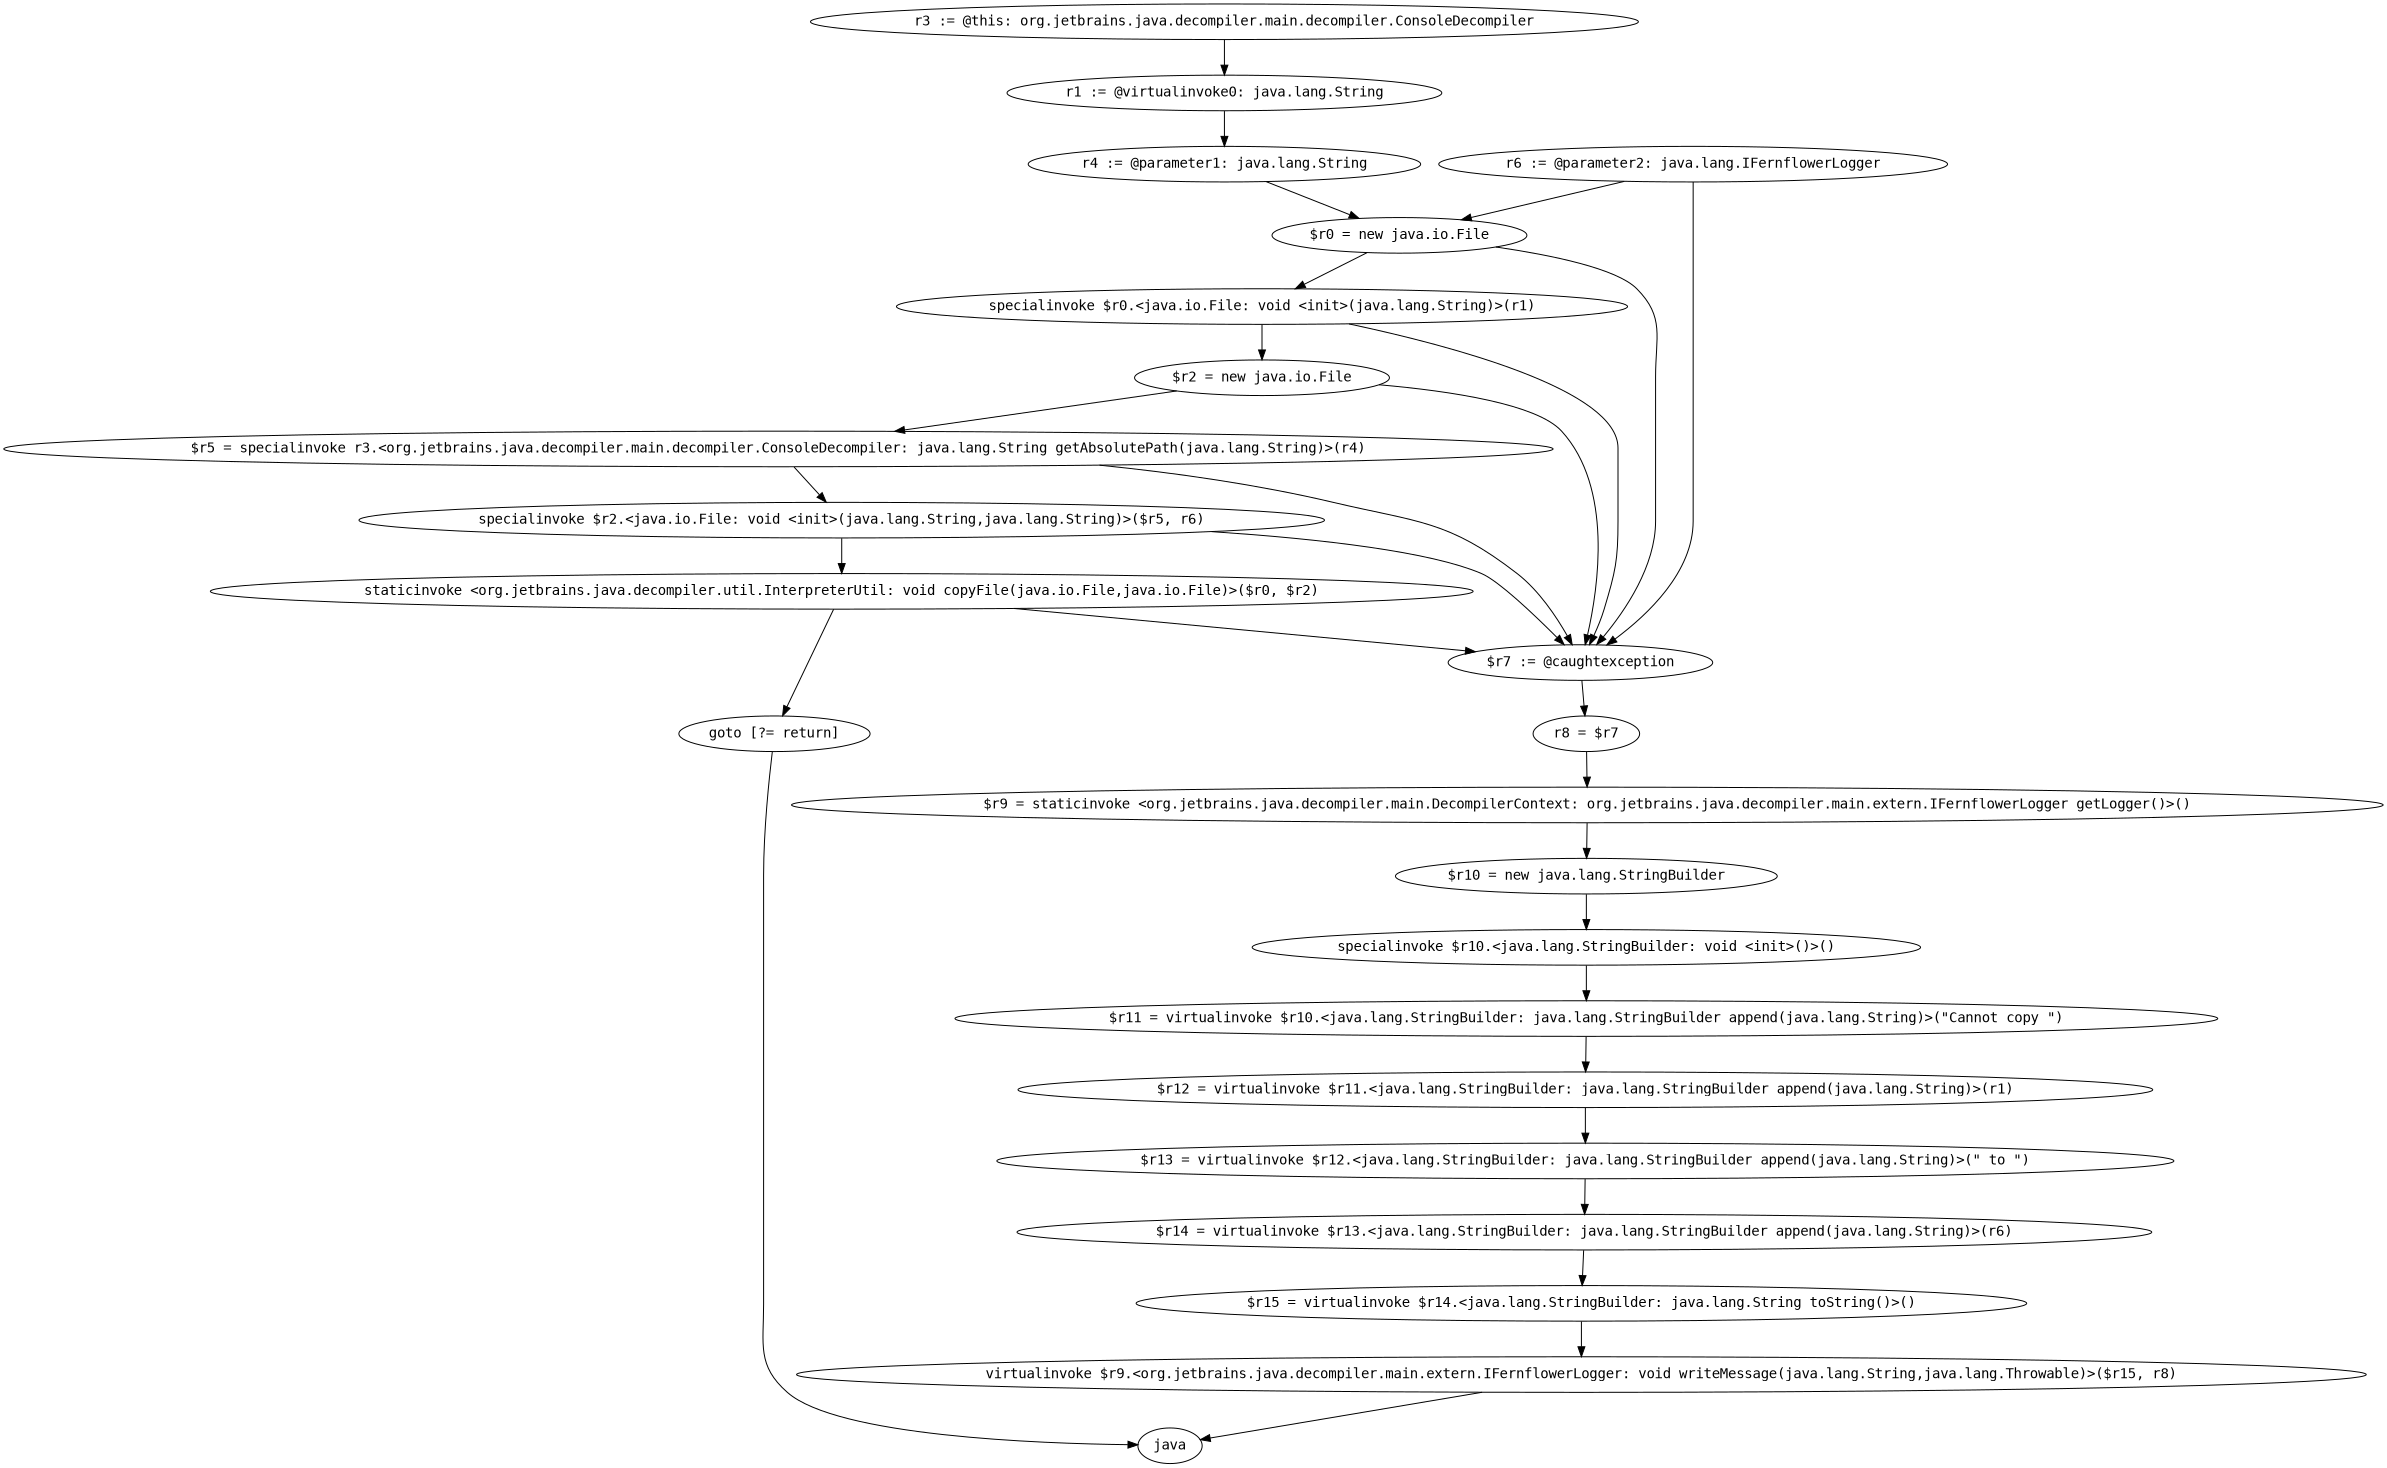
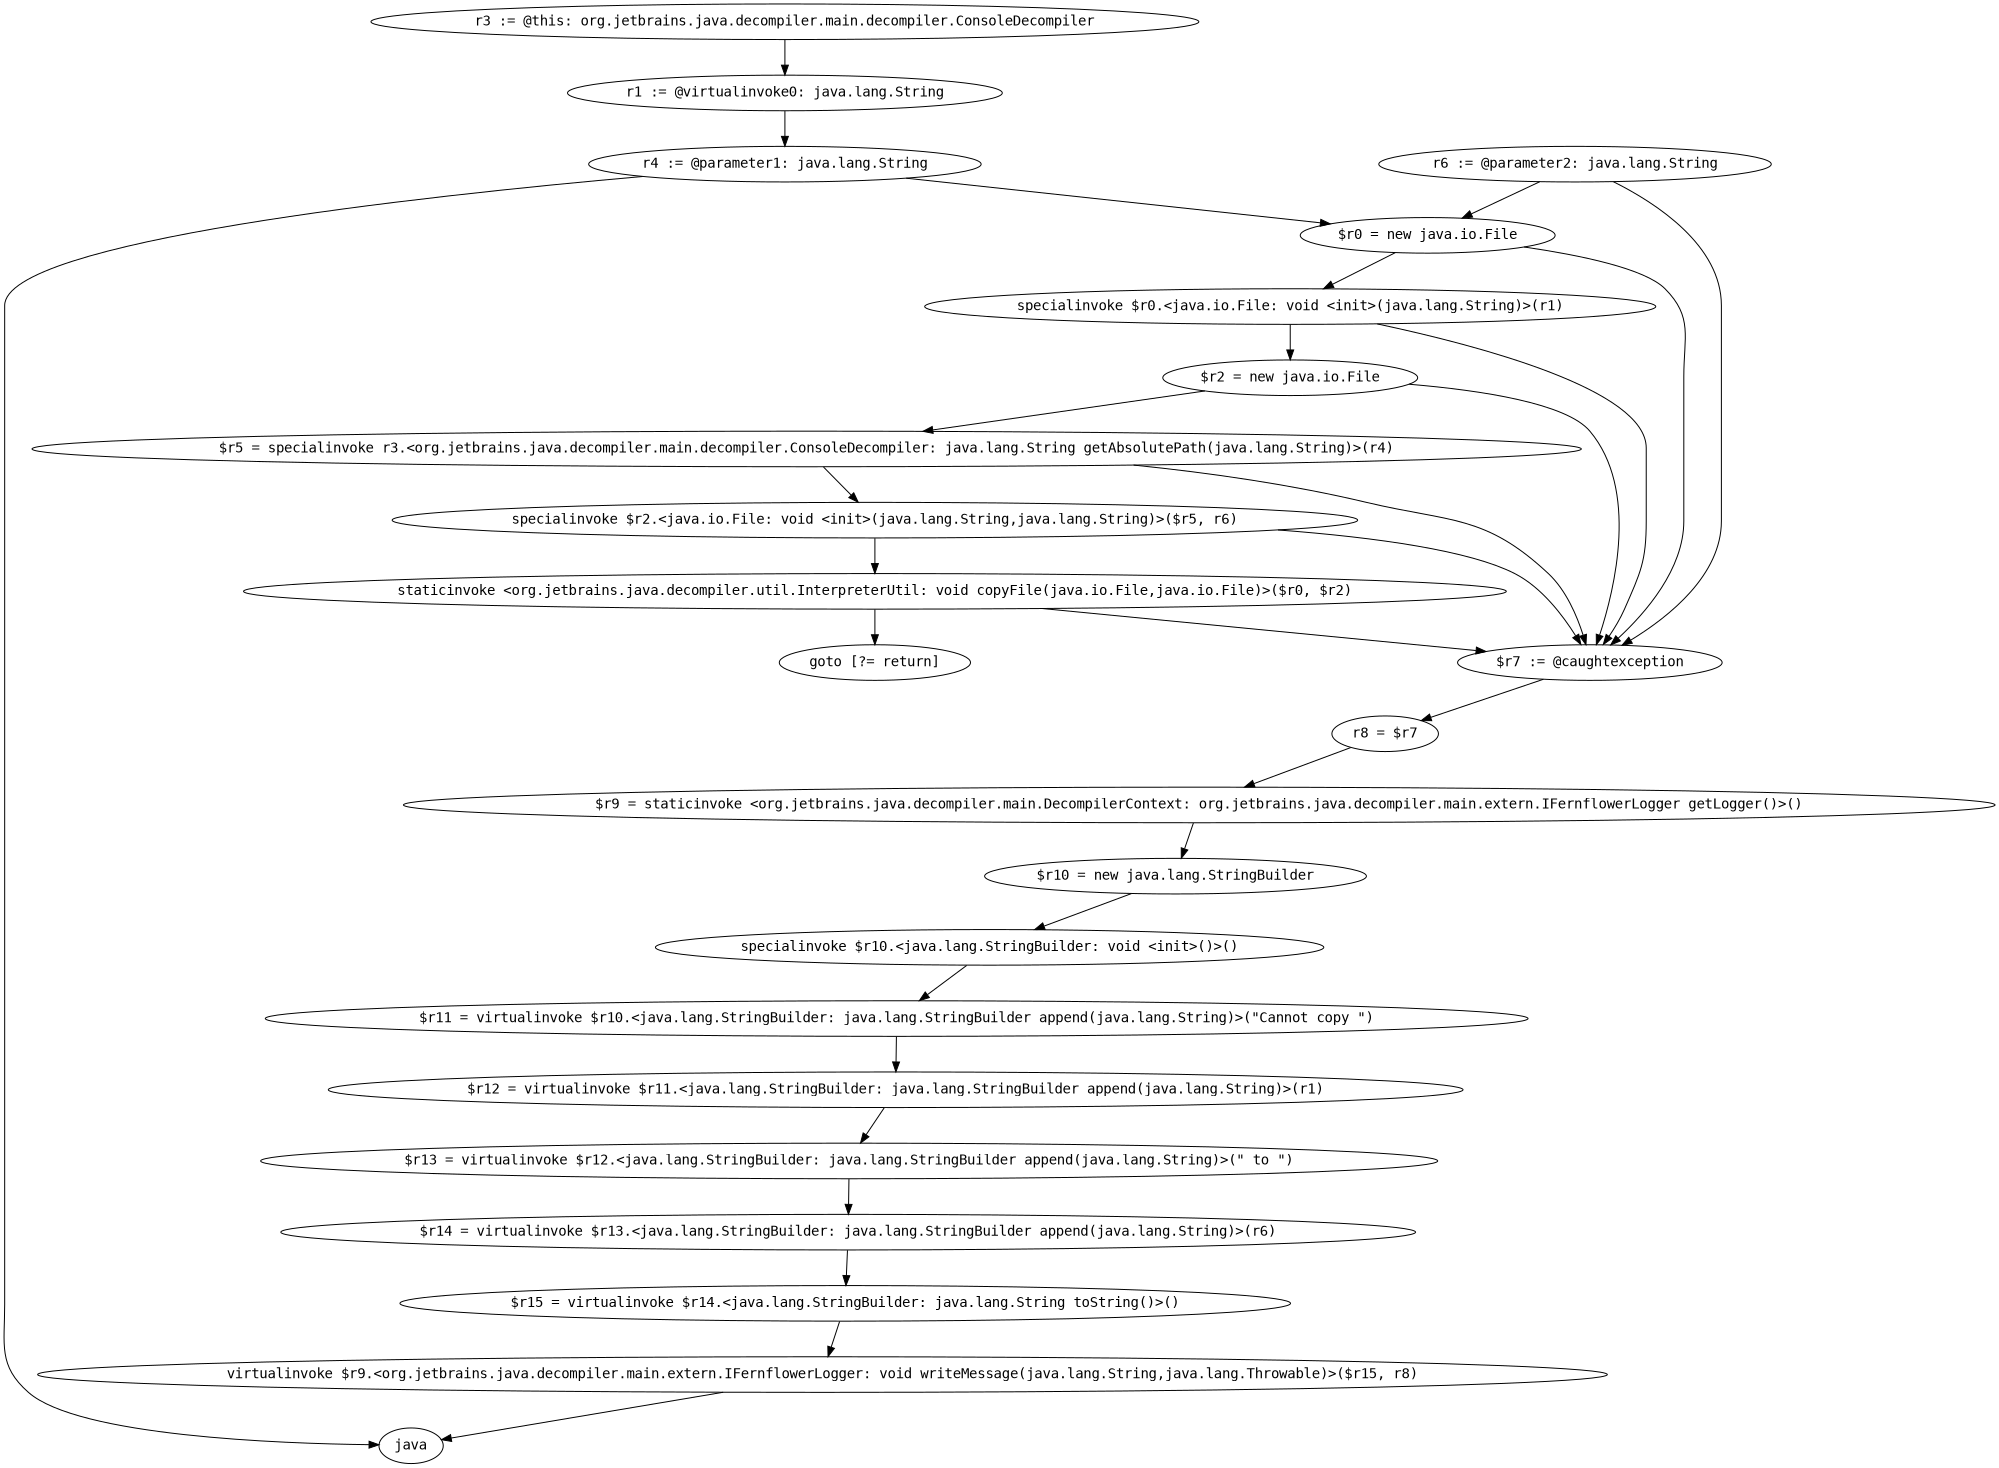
node "r6 := @parameter2: java.lang.IFernflowerLogger": label "r6 := @parameter2: java.lang.IFernflowerLogger" -> "r6 := @parameter2: java.lang.String"
edge "goto [?= return]" -> "java": now "r4 := @parameter1: java.lang.String" -> "java"
